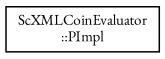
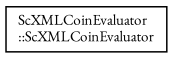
node "ScXMLCoinEvaluator ::PImpl": label "ScXMLCoinEvaluator ::PImpl" -> "ScXMLCoinEvaluator ::ScXMLCoinEvaluator"
